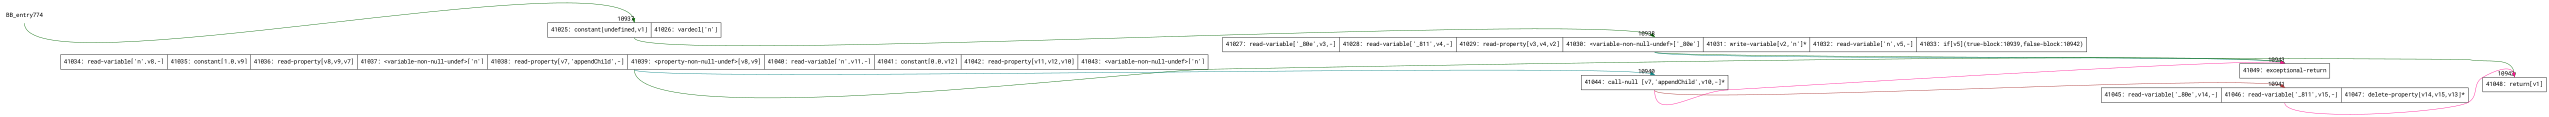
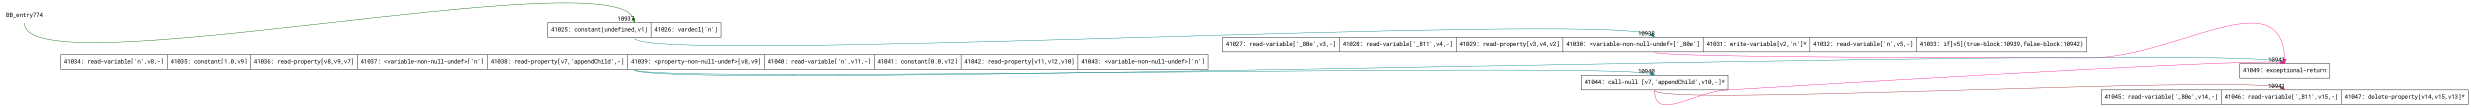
edge "41025: constant[undefined,v1]" -> "41027: read-variable['_80e',v3,-]": color darkgreen -> teal
edge "41027: read-variable['_80e',v3,-]" -> "41049: exceptional-return": color teal -> deeppink
edge "41034: read-variable['n',v8,-]" -> "41049: exceptional-return": color darkgreen -> teal
node "41048: return[v1]": removed
